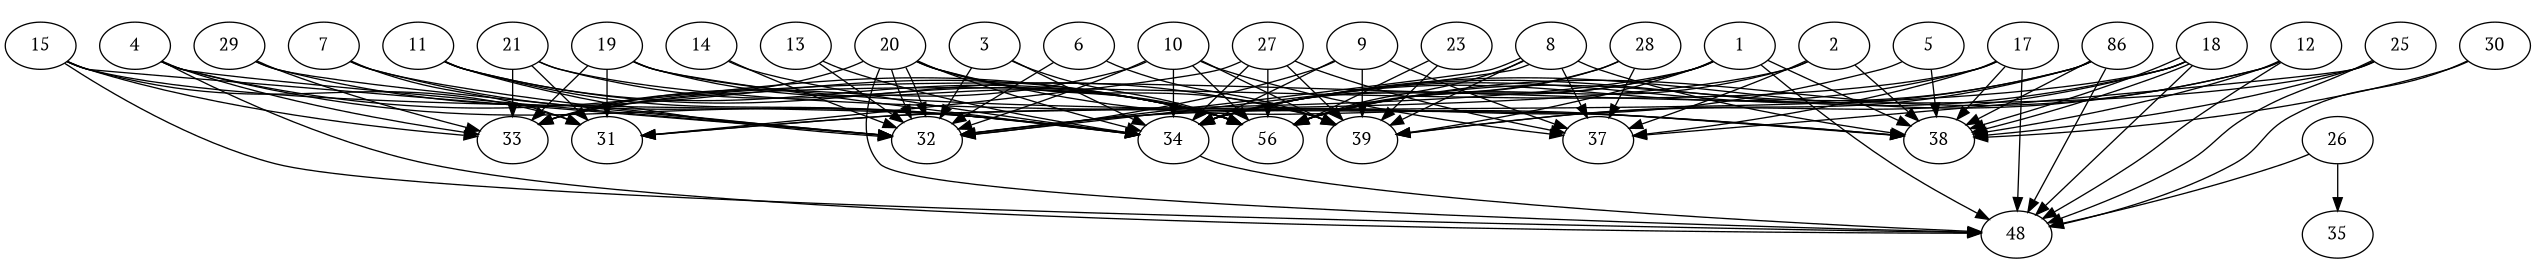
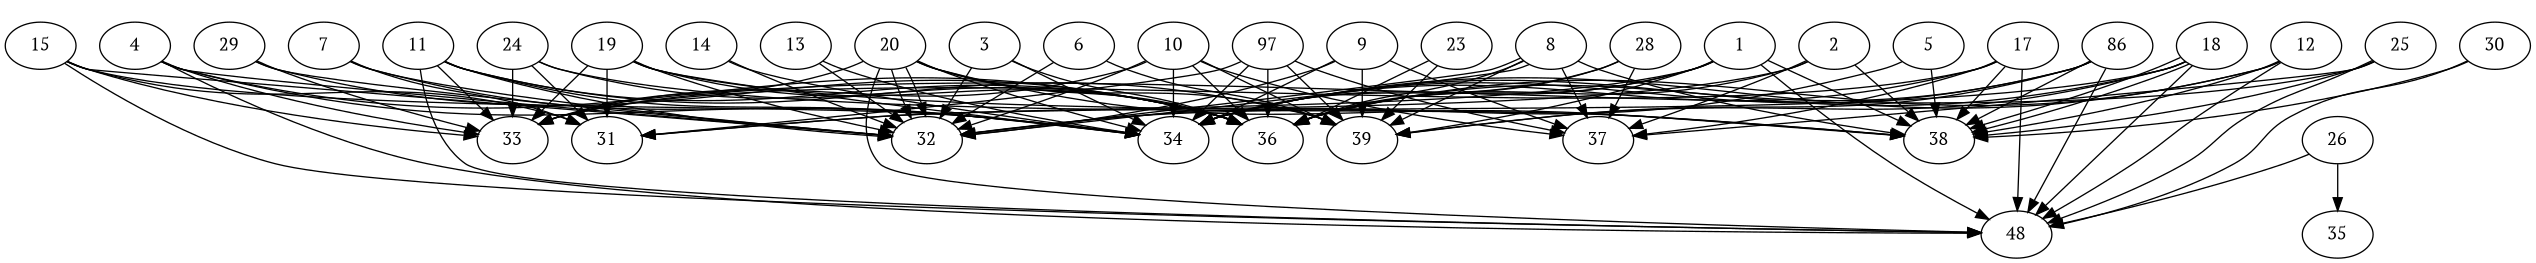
node "21": label "21" -> "24"
node "27": label "27" -> "97"
edge "11" -> "33": added
edge "19" -> "32": added
node "56": label "56" -> "36"
edge "34" -> "48": now "11" -> "48"
